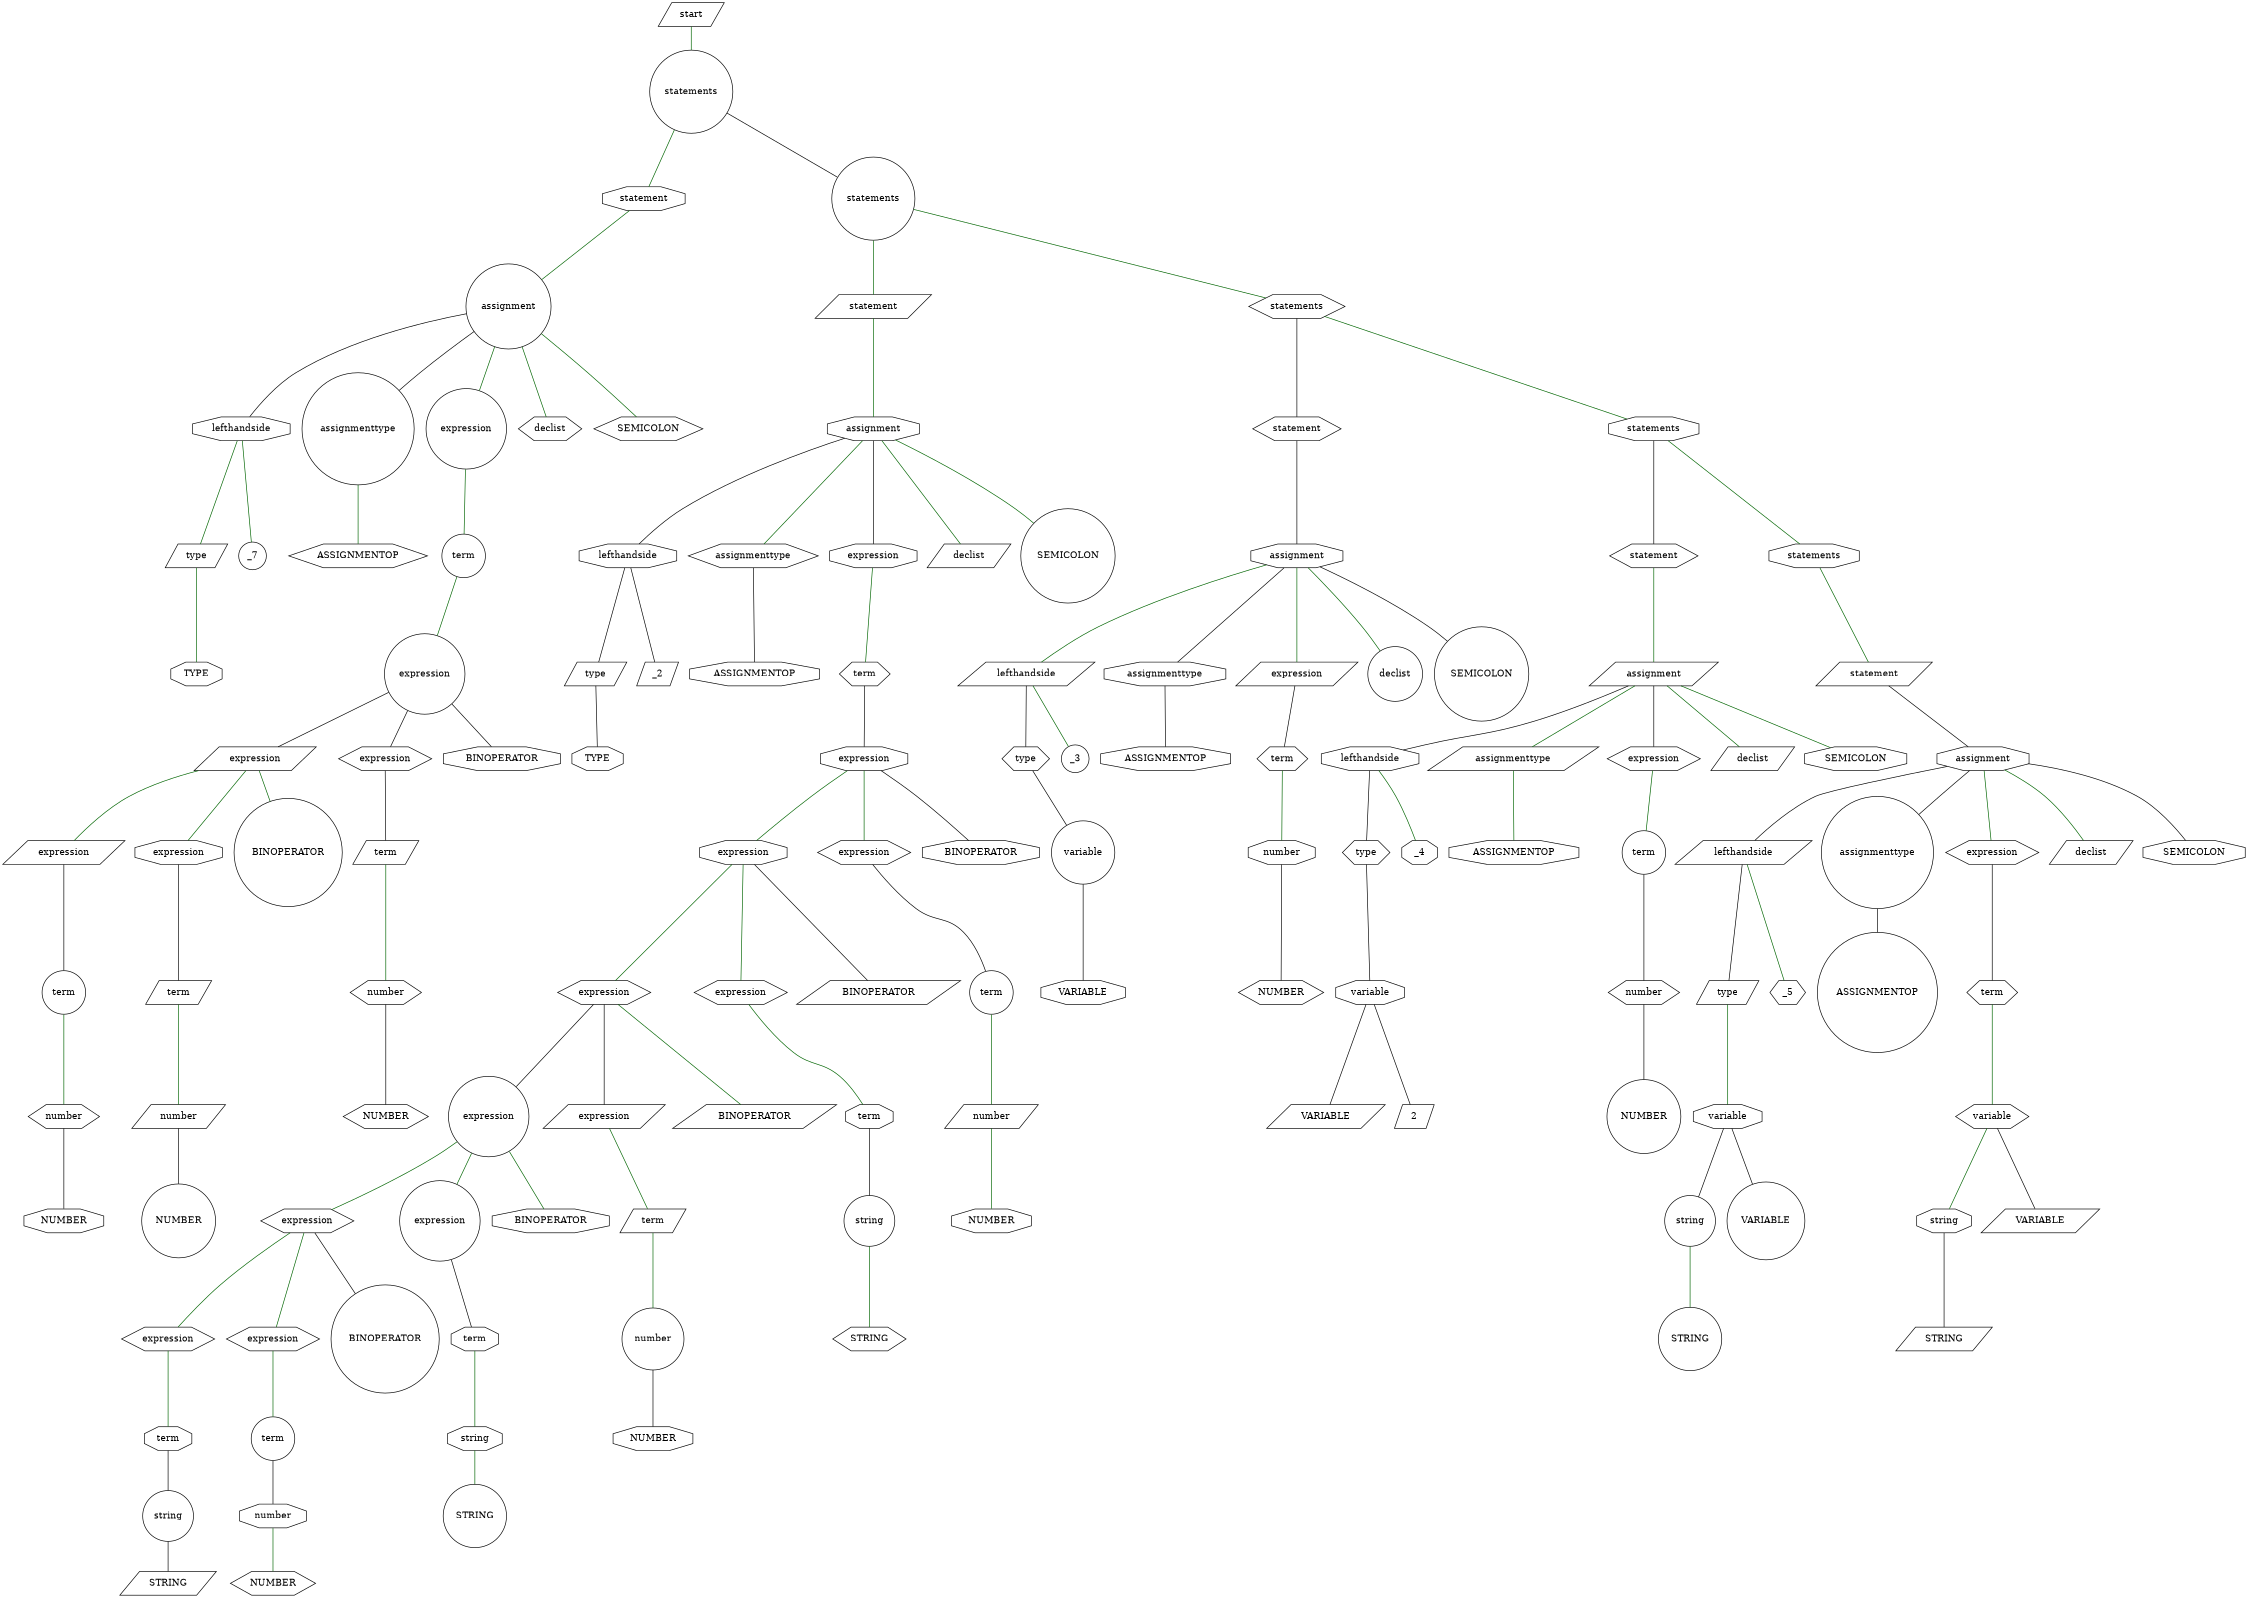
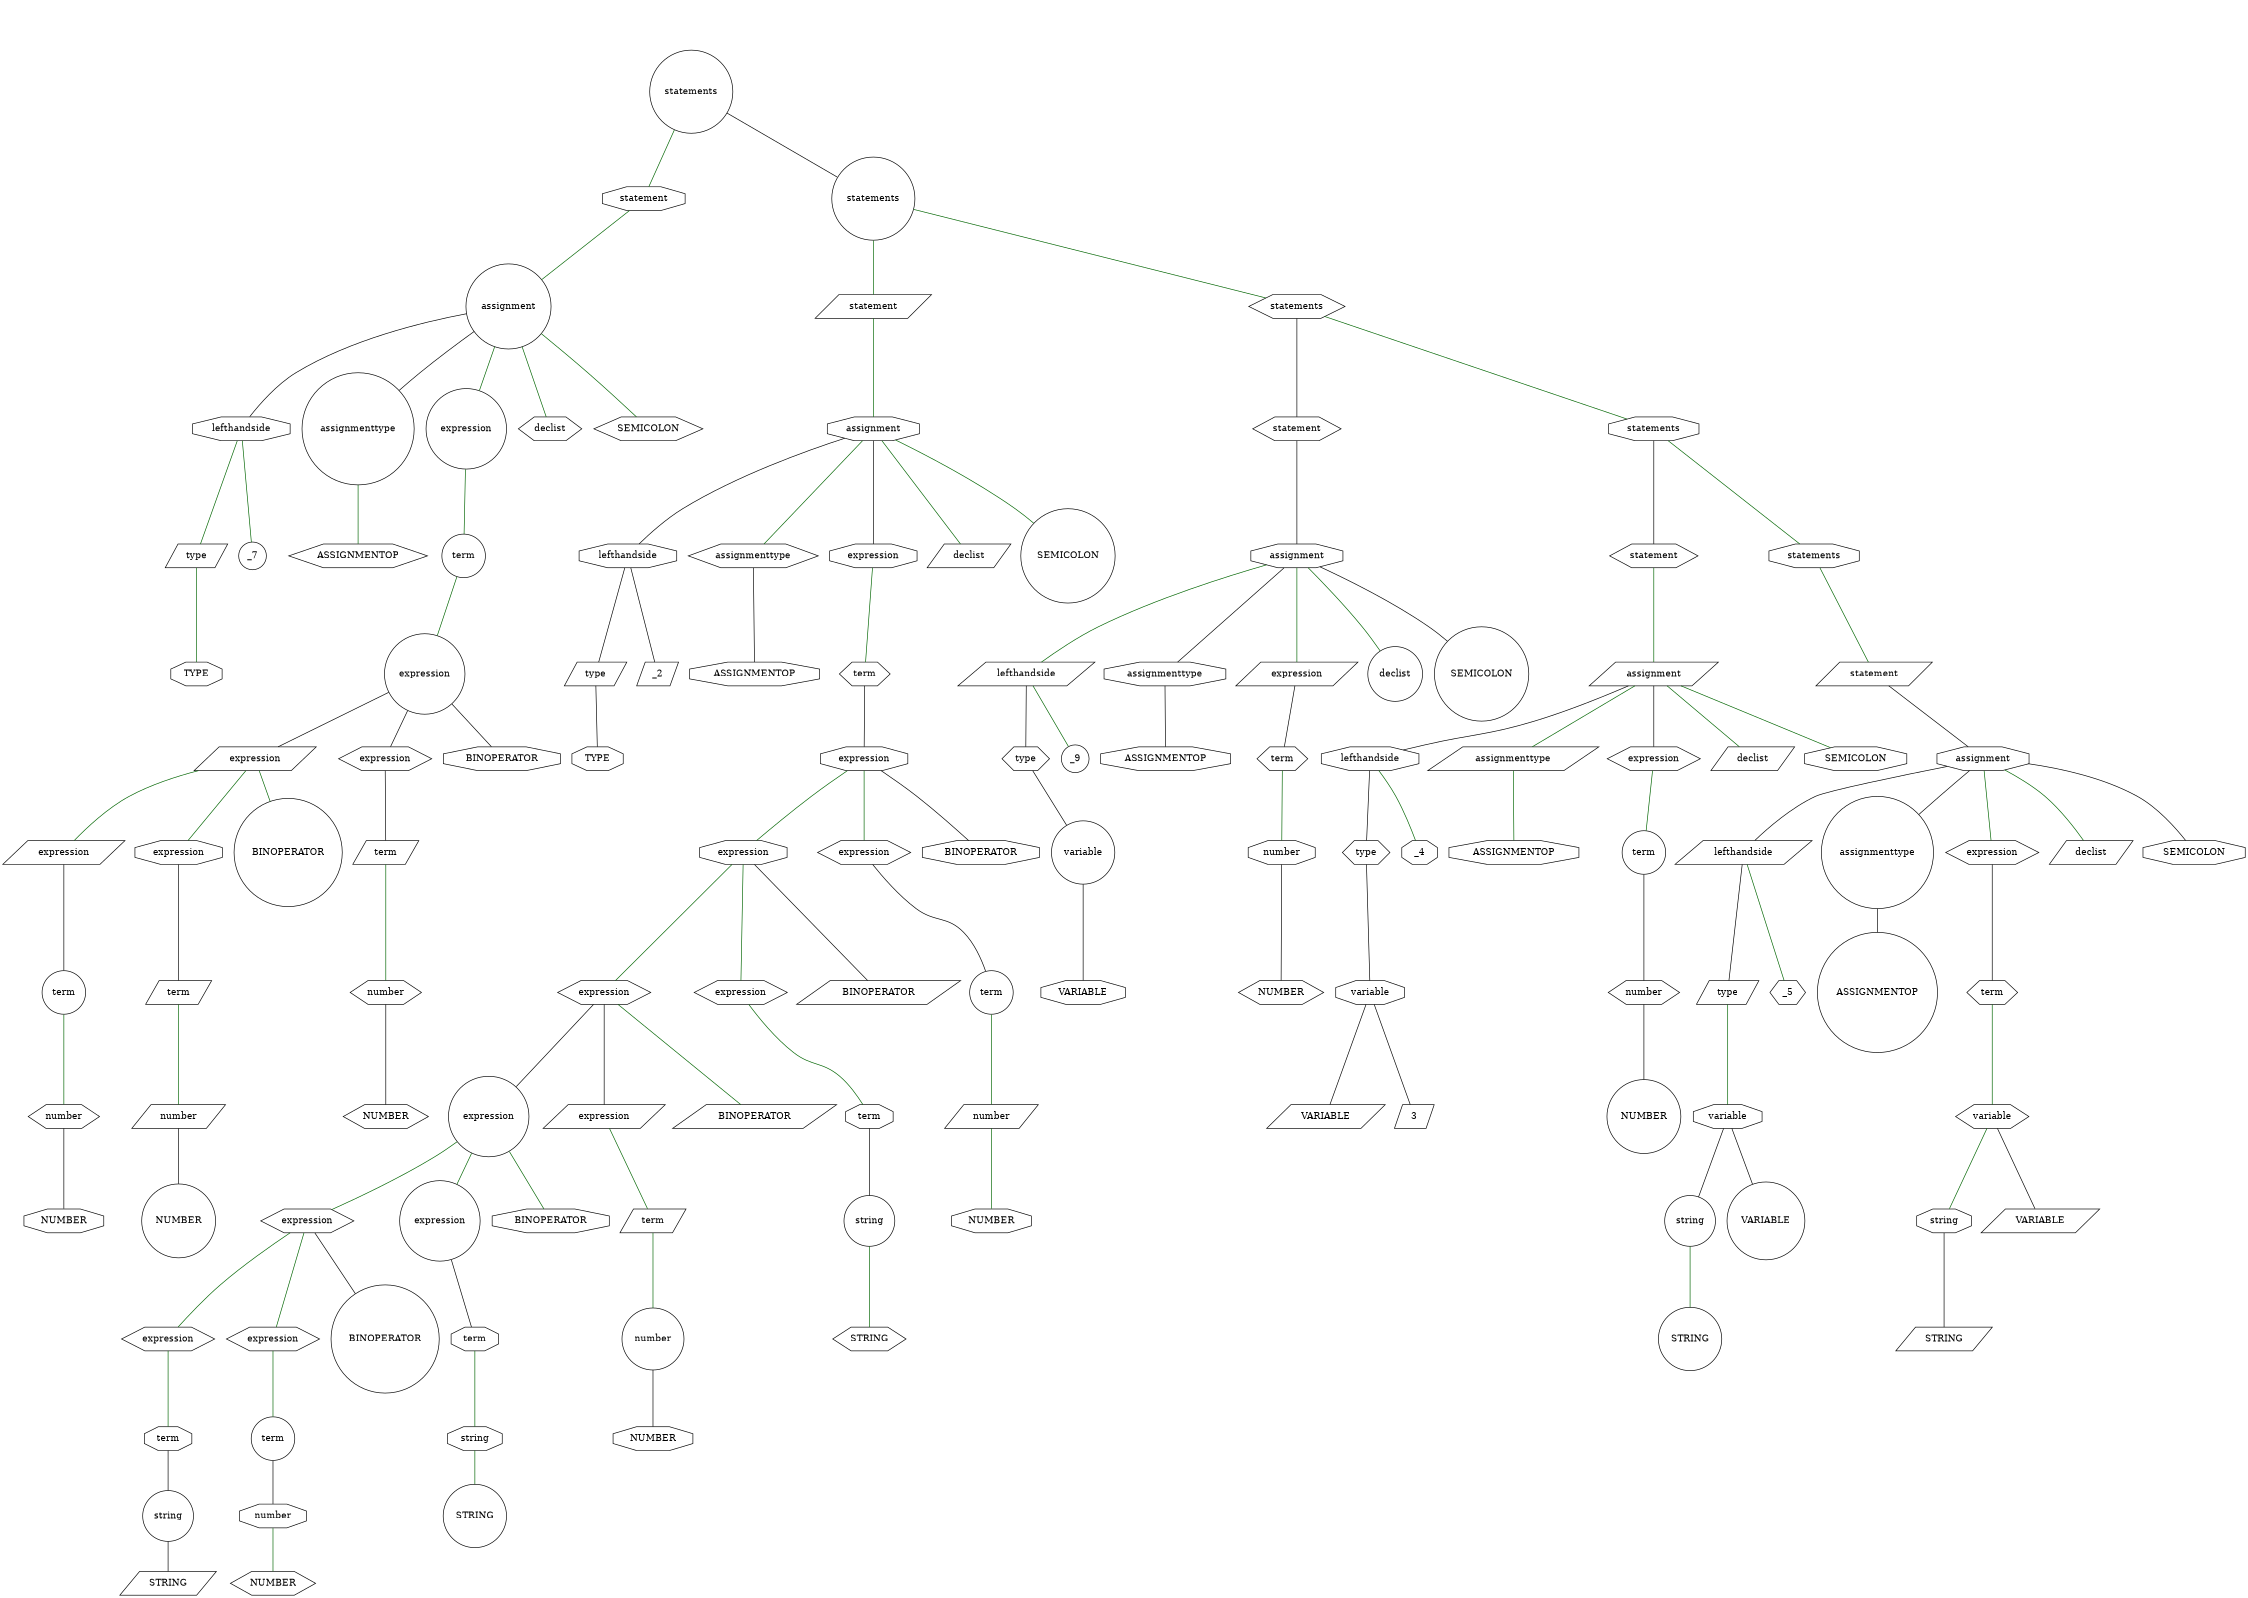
node "start": removed
node "_3": label "_3" -> "_9"
node "2": label "2" -> "3"
